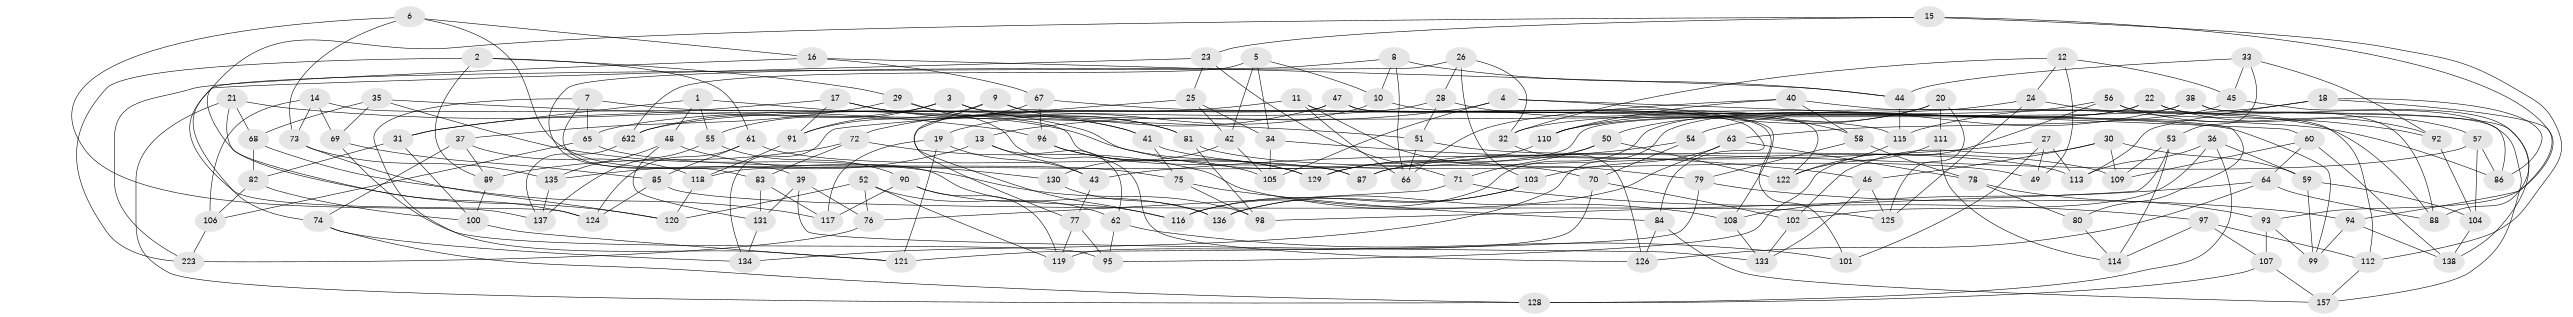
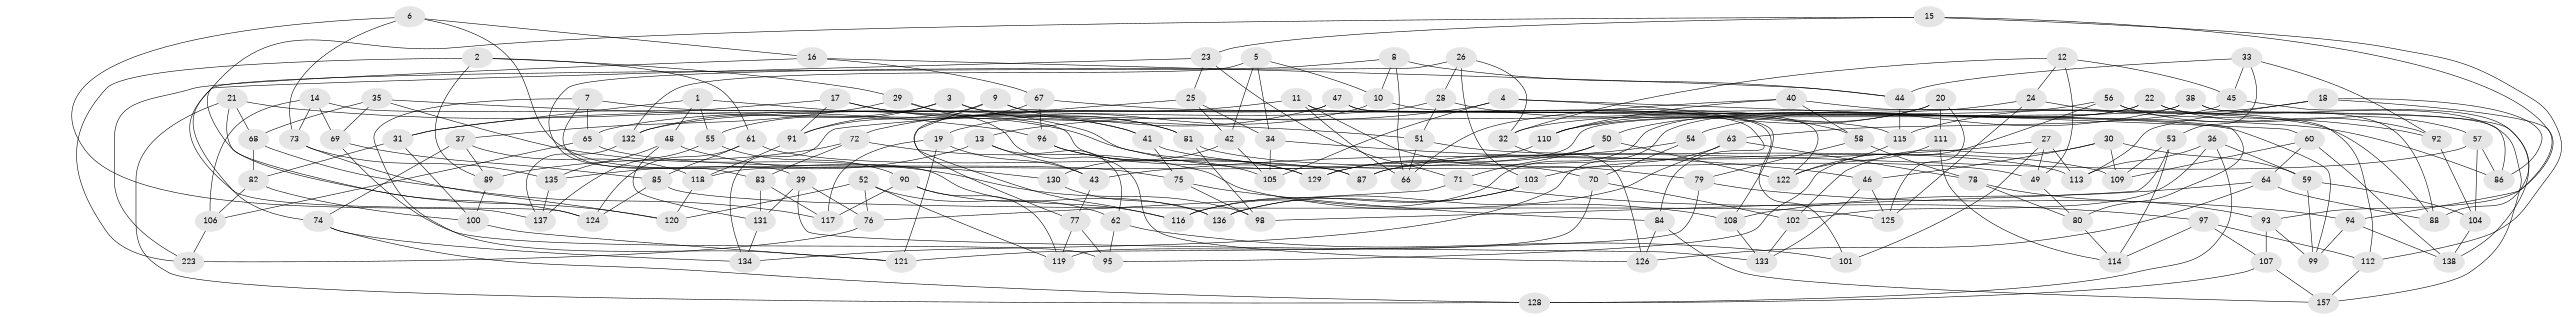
node "632": label "632" -> "132"
edge "49" -- "80": added
